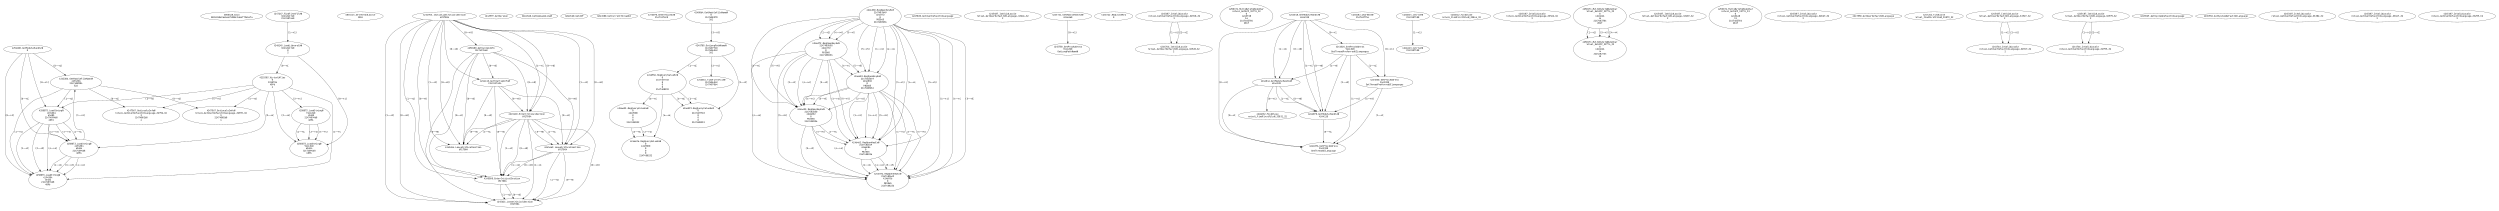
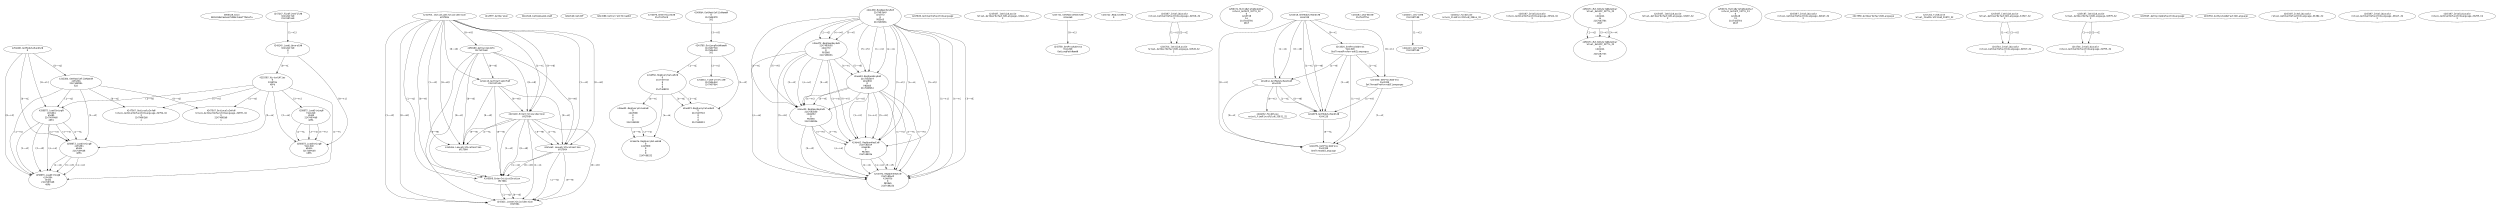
node "6844434.SetThreadLocale 1024": removed
edge "4250073.LoadStringW 4194304 65484 2147409468 4096" -> "4243306.GetModuleFileNameW 4194304 2147408904 522": reversed
